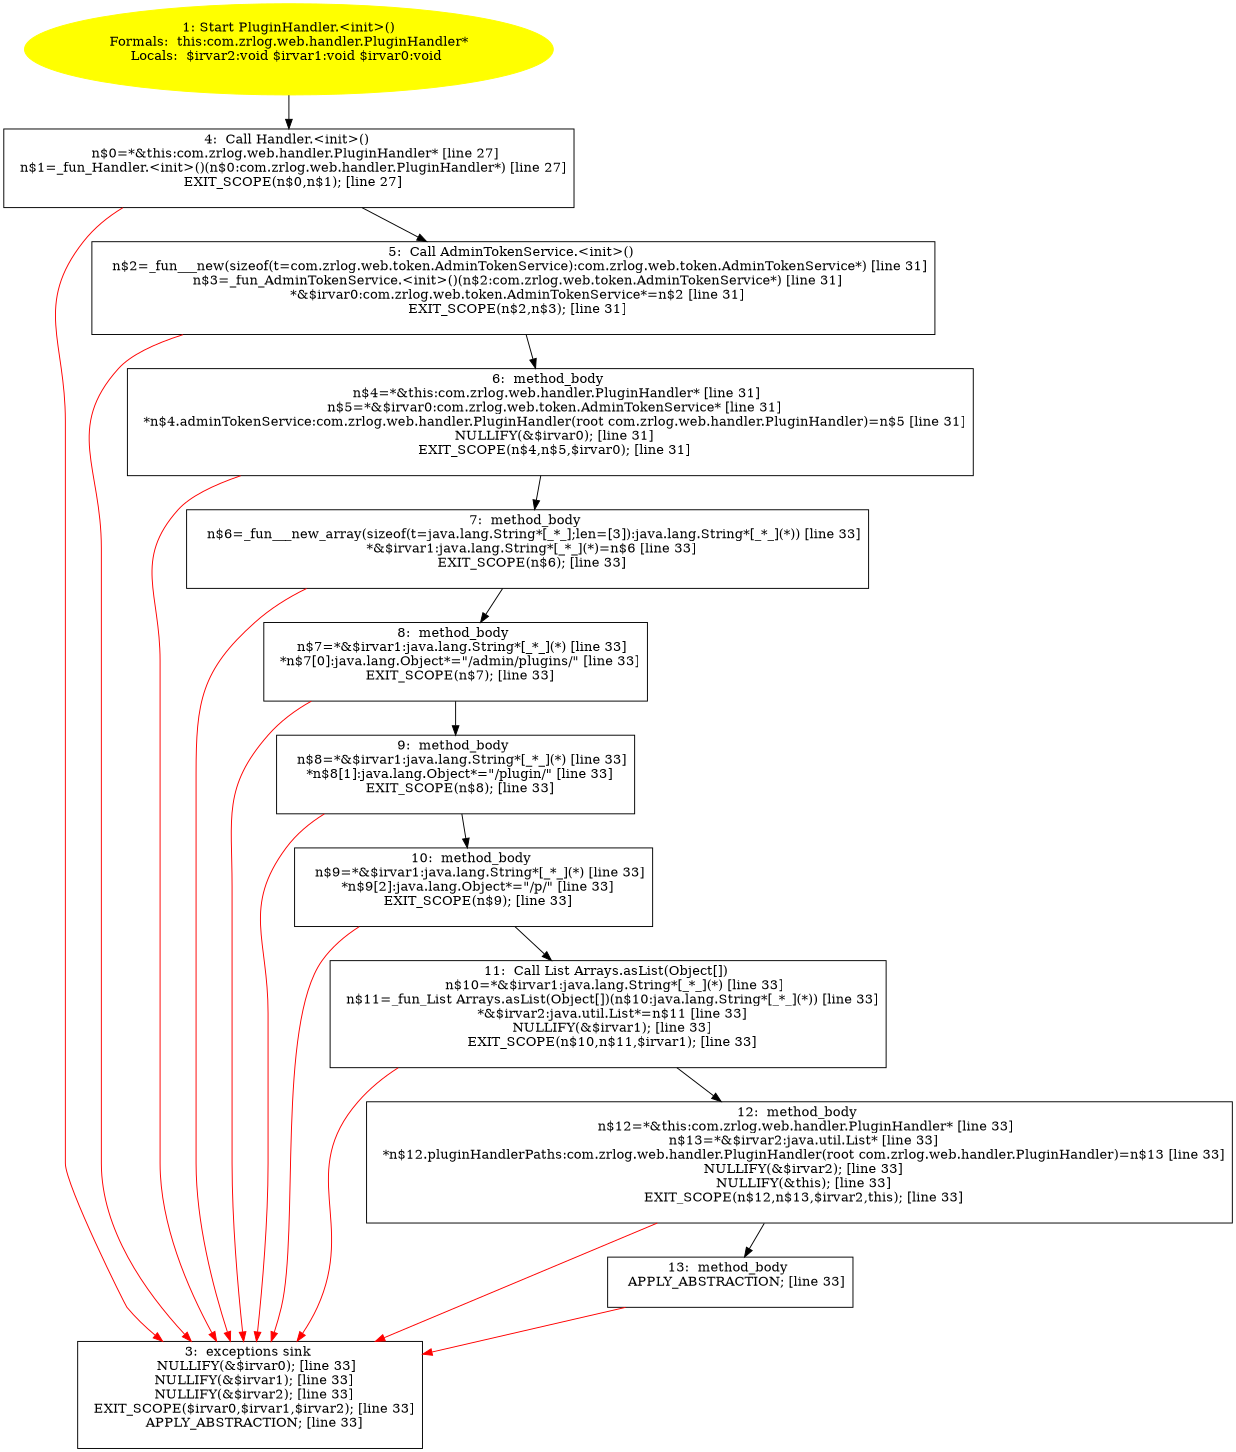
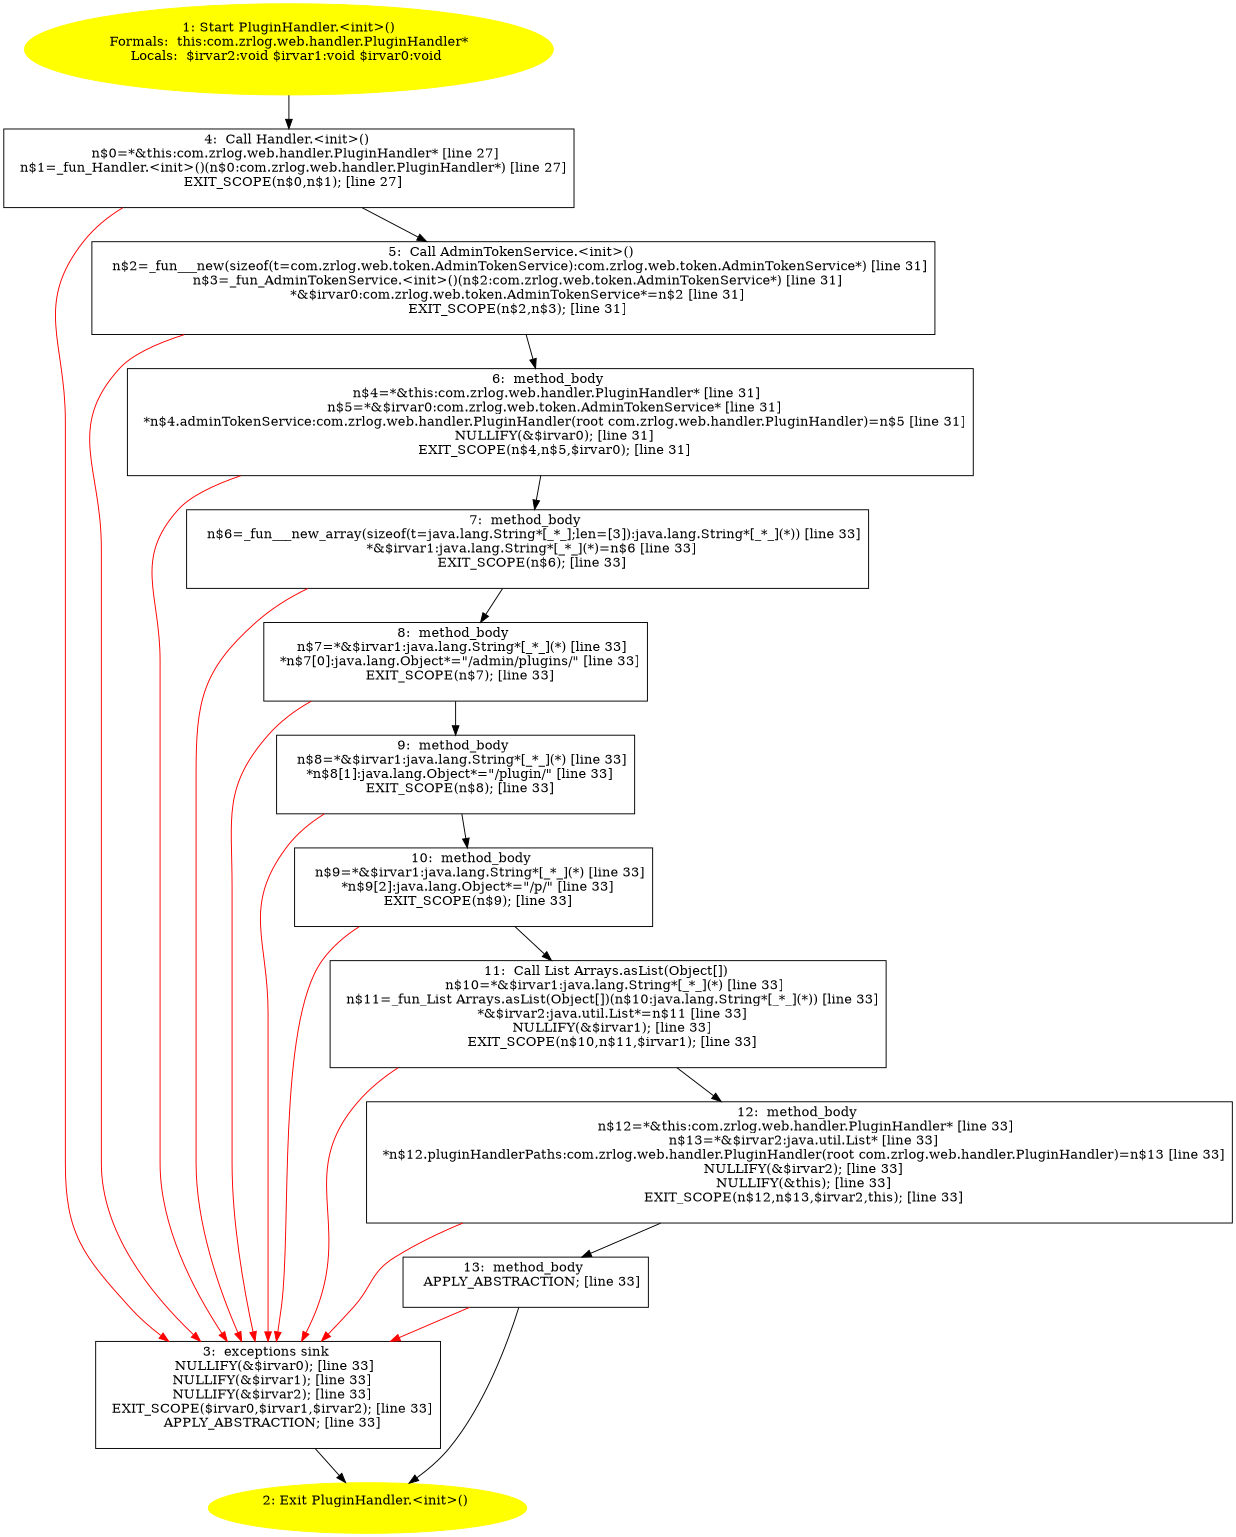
node "2: Exit PluginHandler.<init>()": added
